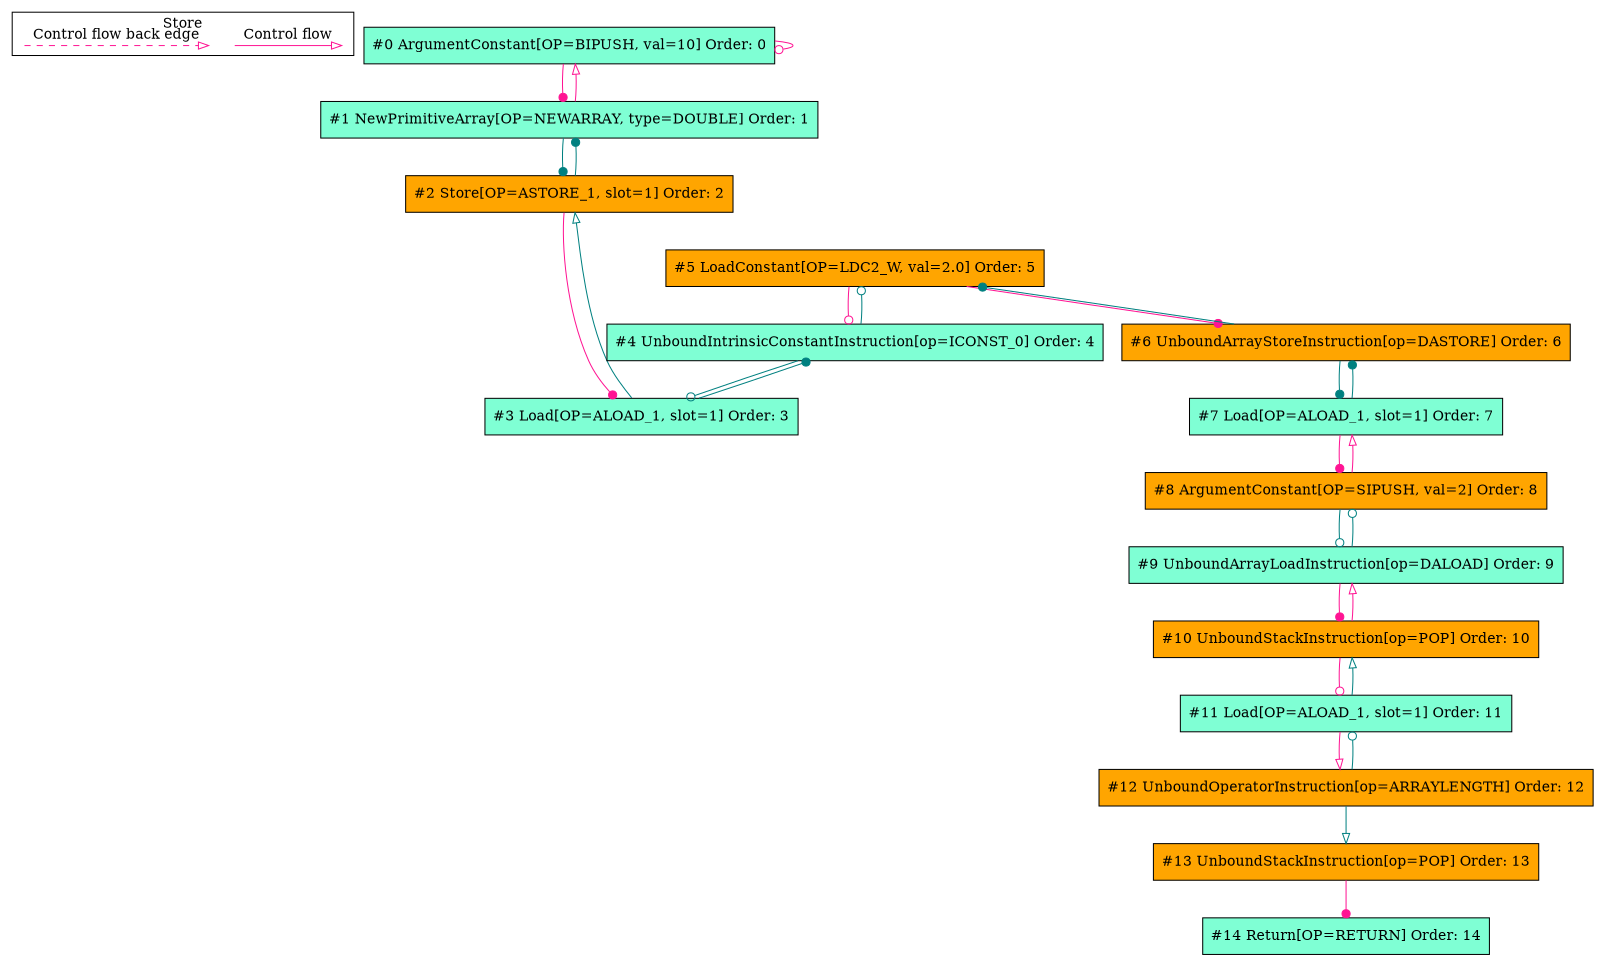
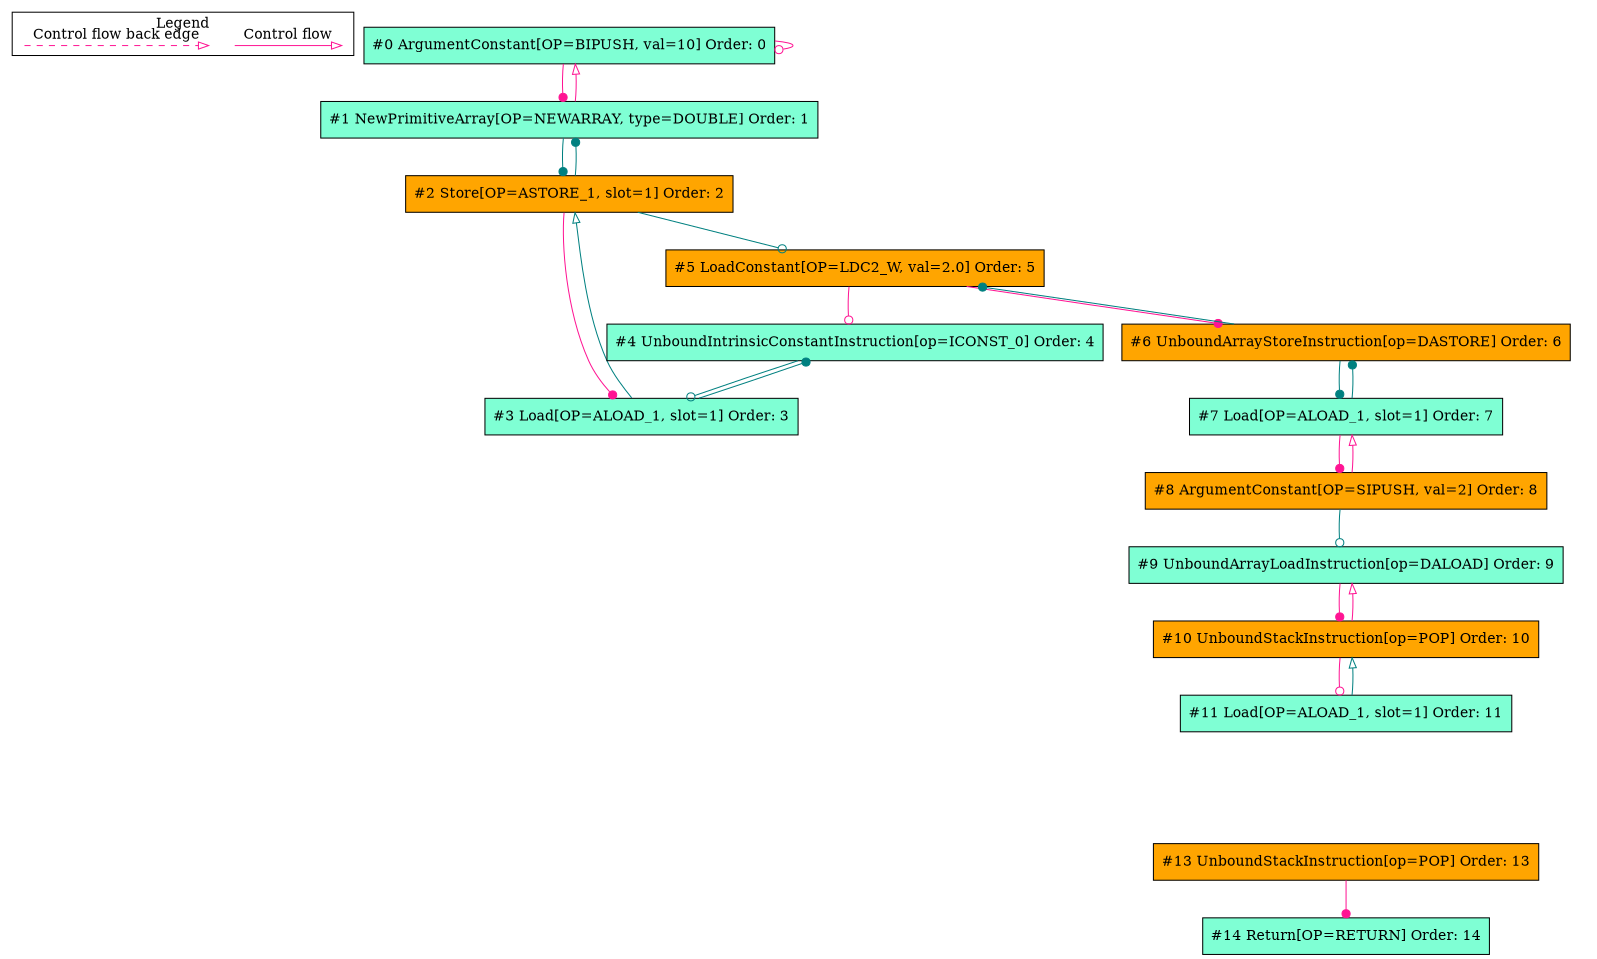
cluster "Store": label "Store" -> "Legend"
edge "#4 UnboundIntrinsicConstantInstruction[op=ICONST_0] Order: 4" -> "#5 LoadConstant[OP=LDC2_W, val=2.0] Order: 5": now "#2 Store[OP=ASTORE_1, slot=1] Order: 2" -> "#5 LoadConstant[OP=LDC2_W, val=2.0] Order: 5"
edge "#9 UnboundArrayLoadInstruction[op=DALOAD] Order: 9" -> "#8 ArgumentConstant[OP=SIPUSH, val=2] Order: 8": removed
node "#12 UnboundOperatorInstruction[op=ARRAYLENGTH] Order: 12": removed
